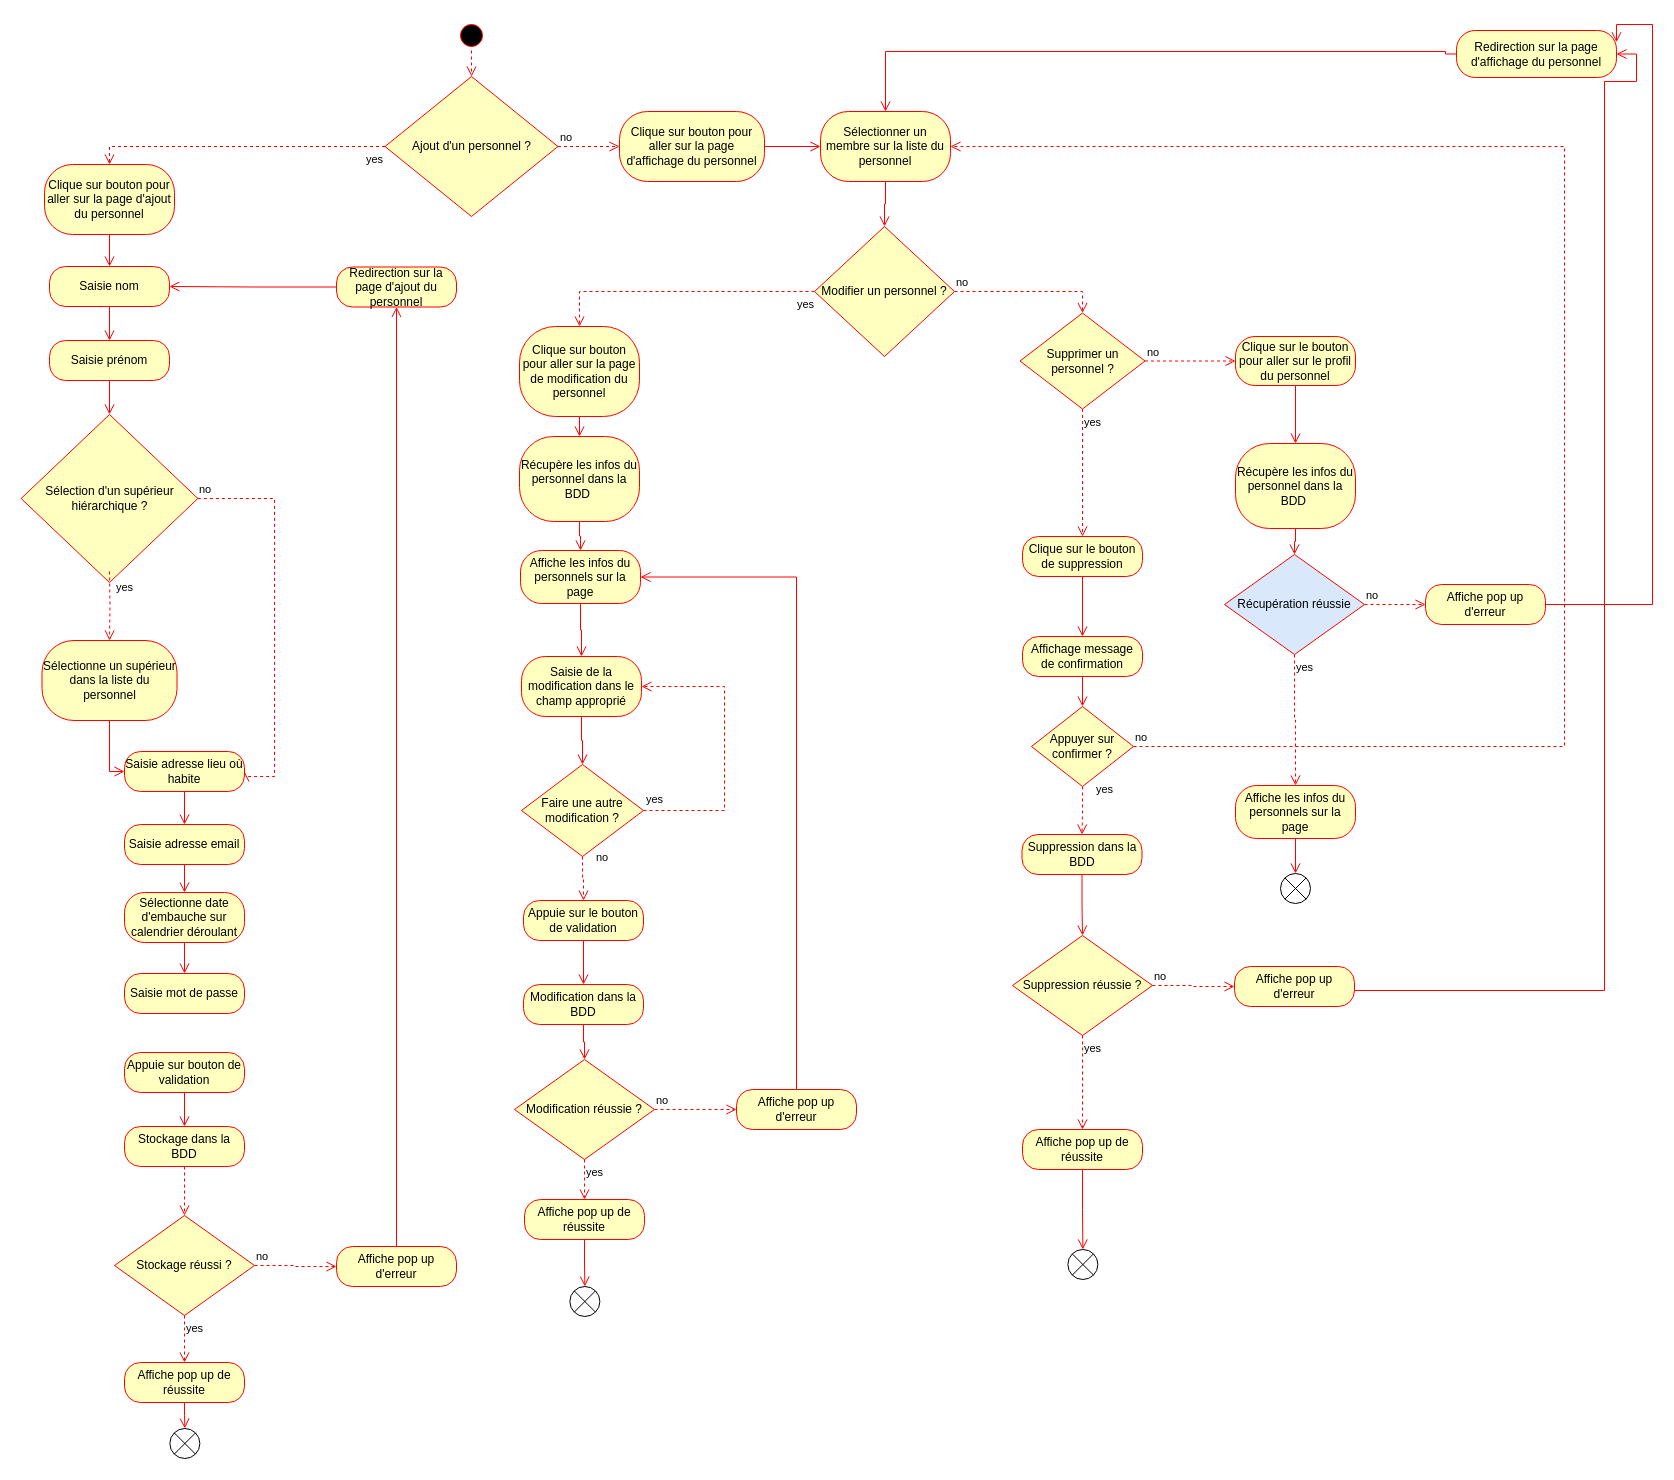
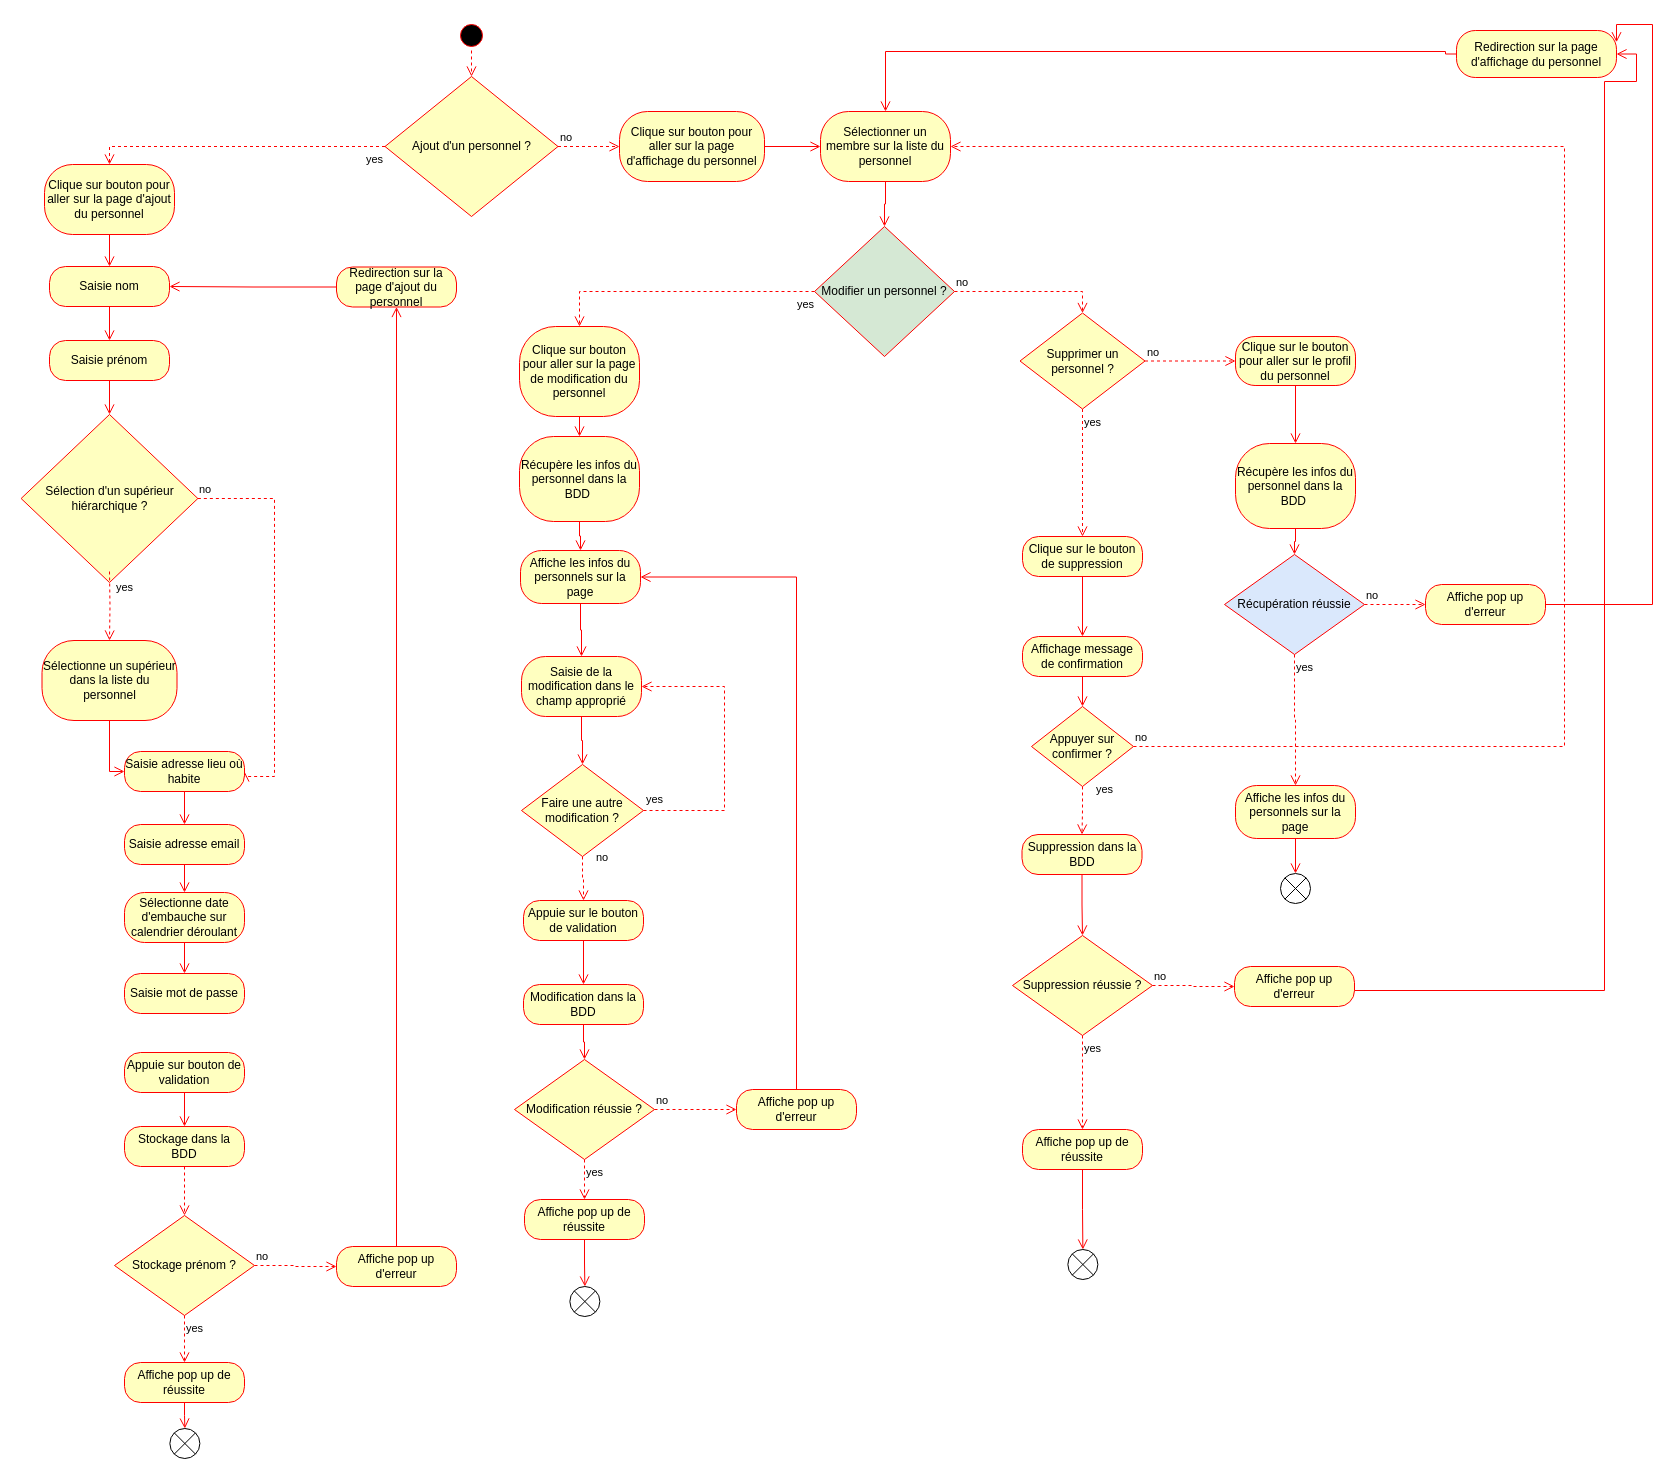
node "Modifier un personnel ?": fillcolor #ffffc0 -> #d5e8d4
node "Stockage réussi ?": label "Stockage réussi ?" -> "Stockage prénom ?"
